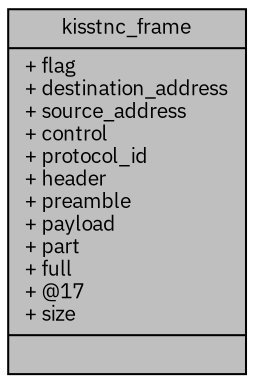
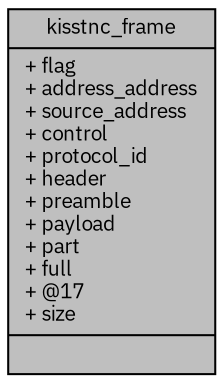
node "kisstnc_frame": text "+ destination_address" -> "+ address_address"
